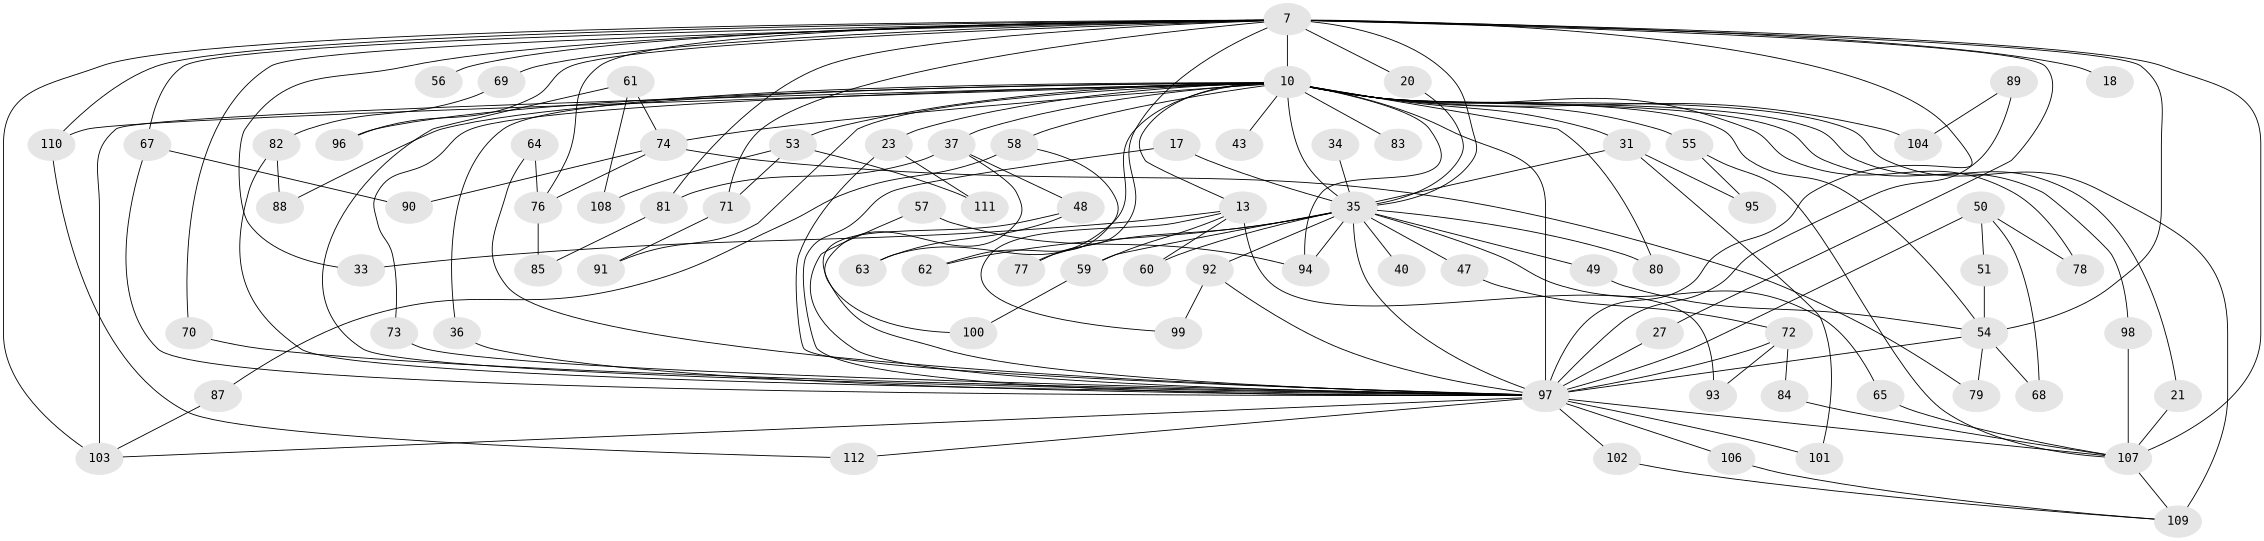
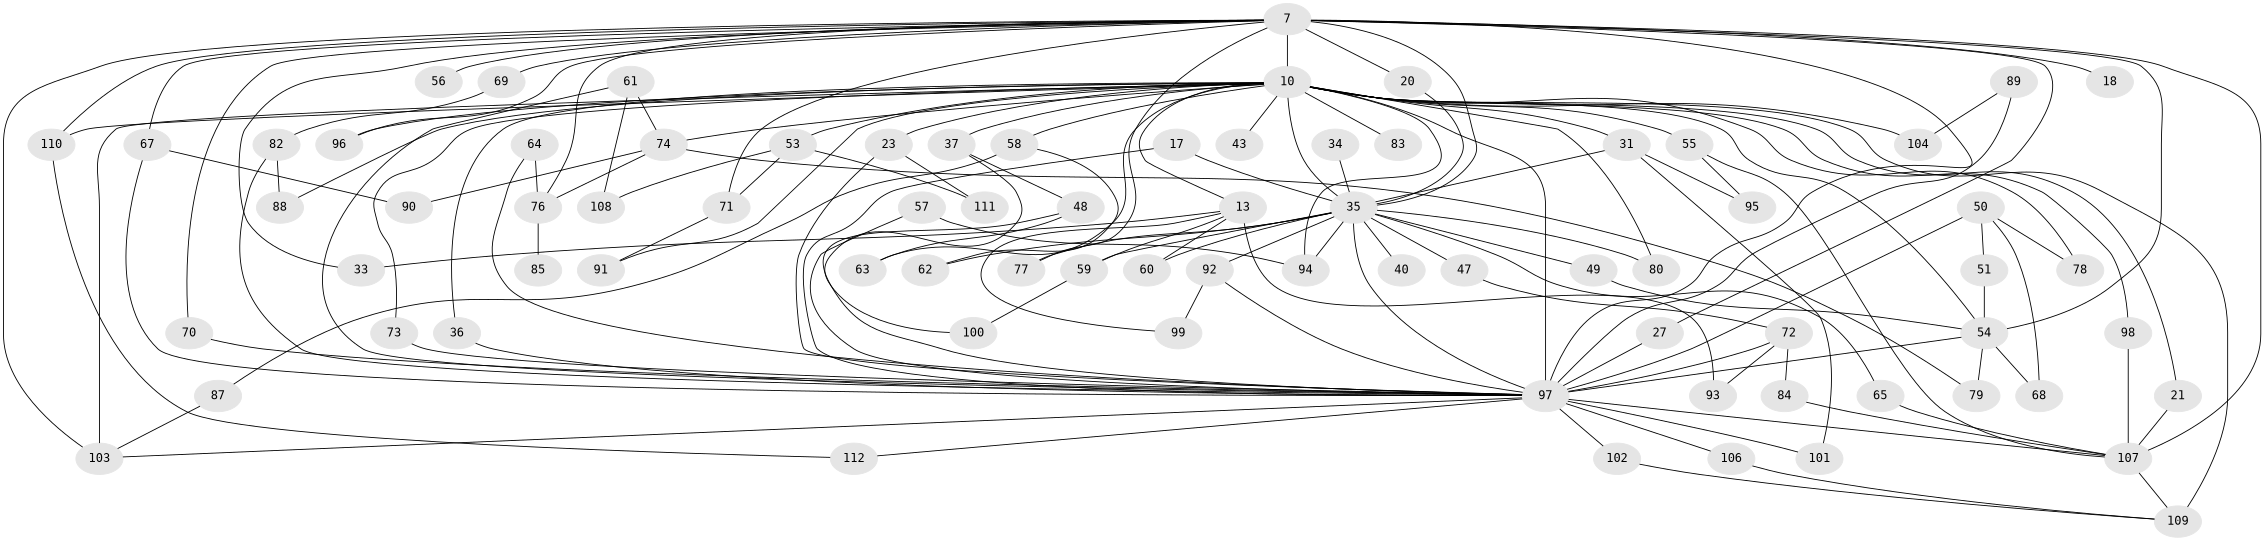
node "81": removed
